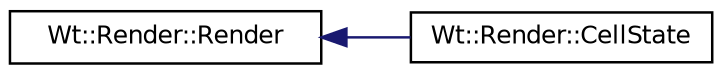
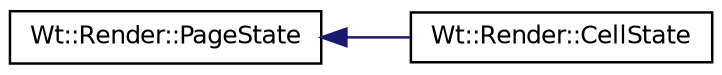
node "Wt::Render::Render": label "Wt::Render::Render" -> "Wt::Render::PageState"
